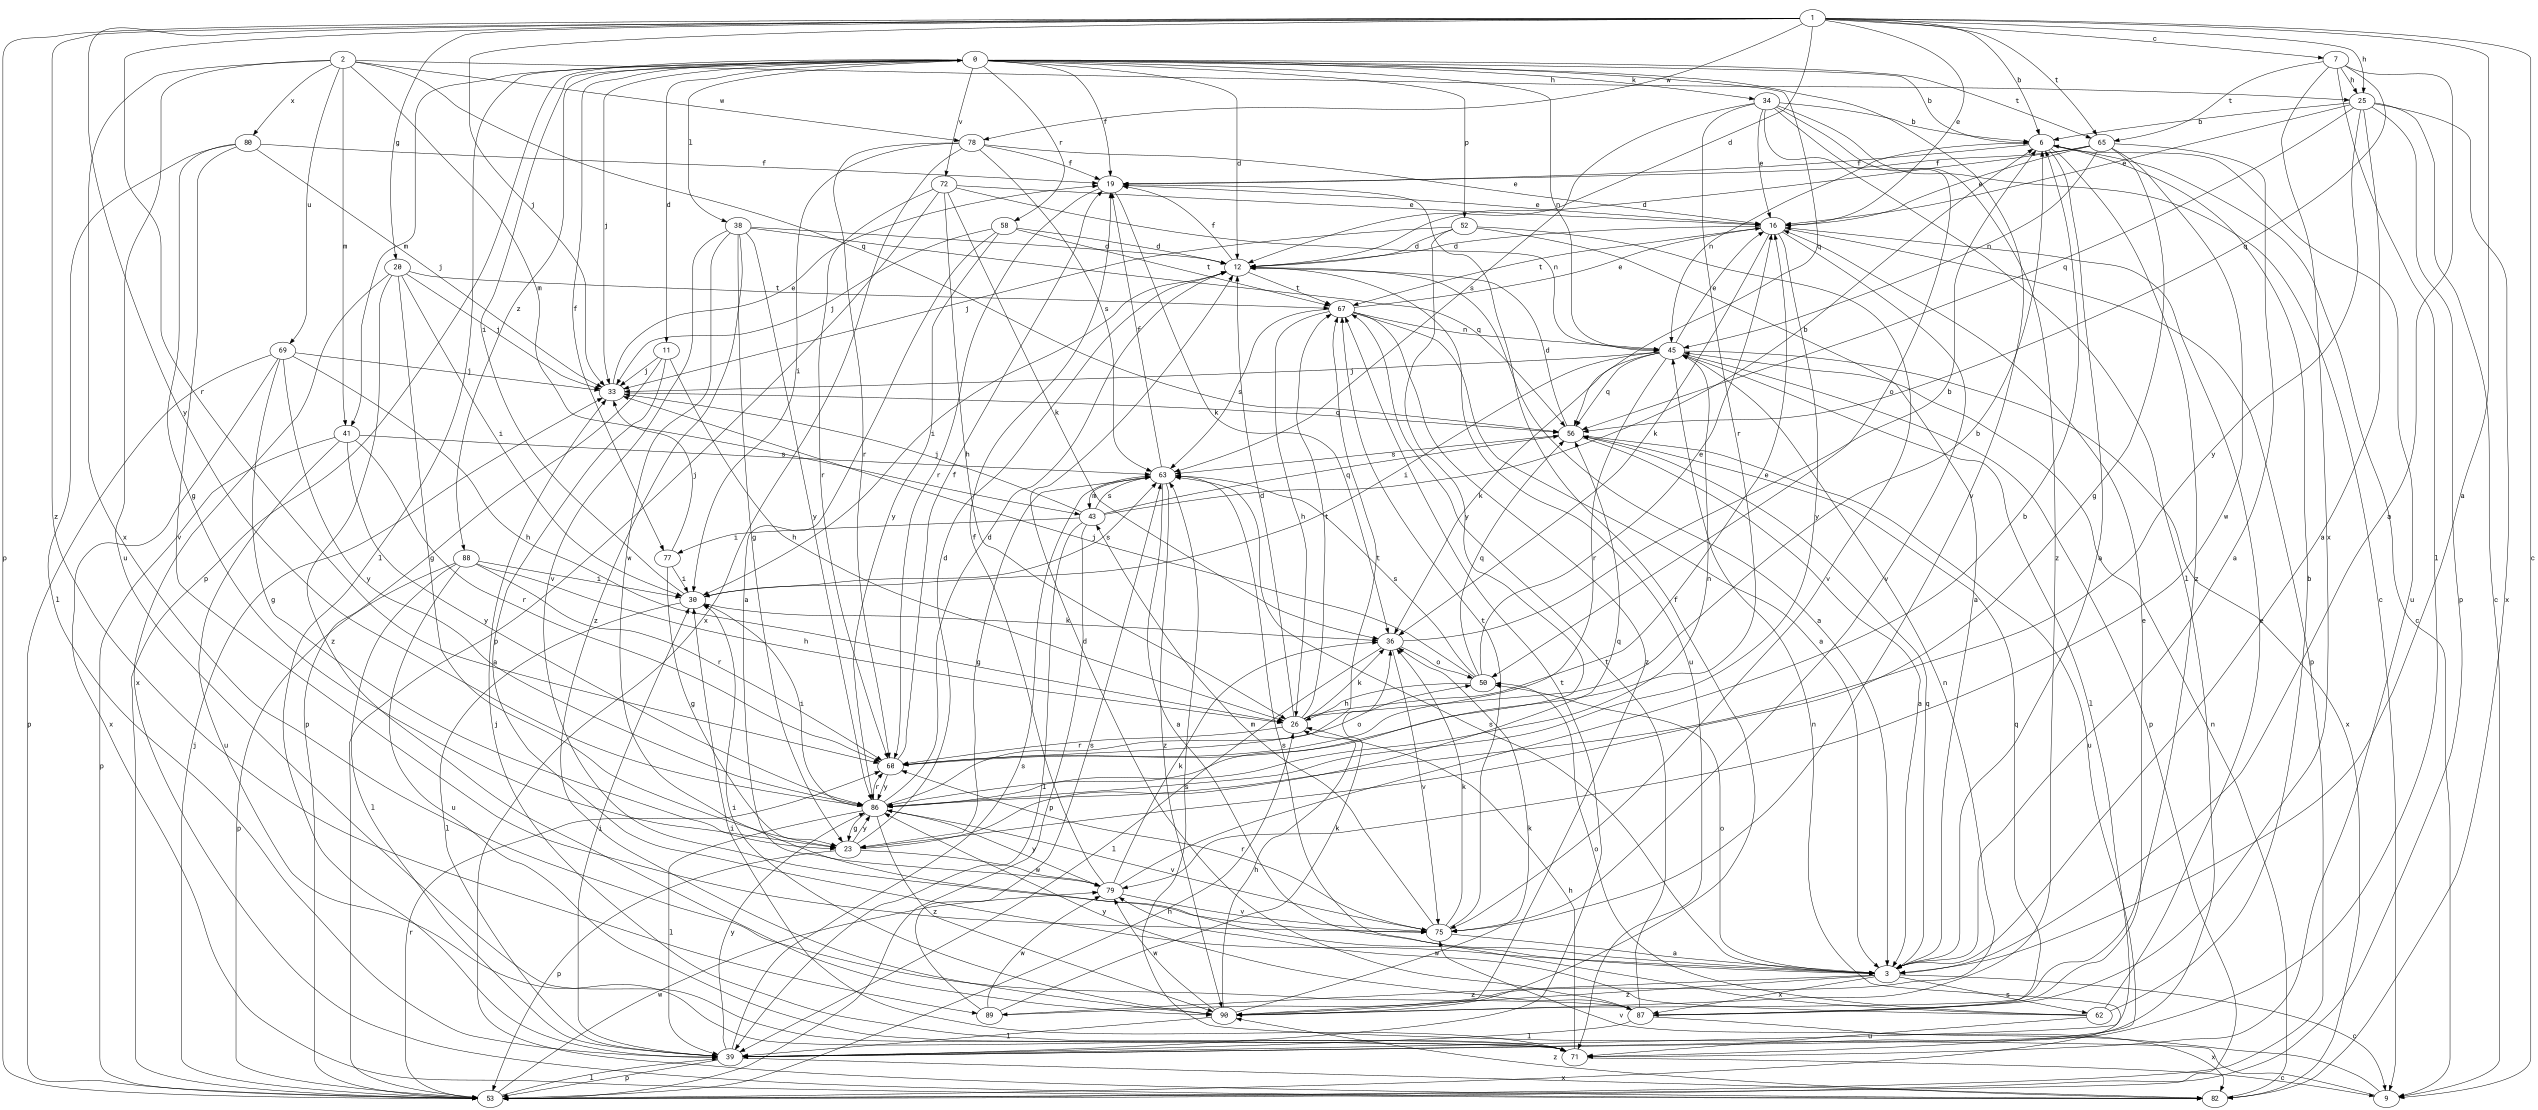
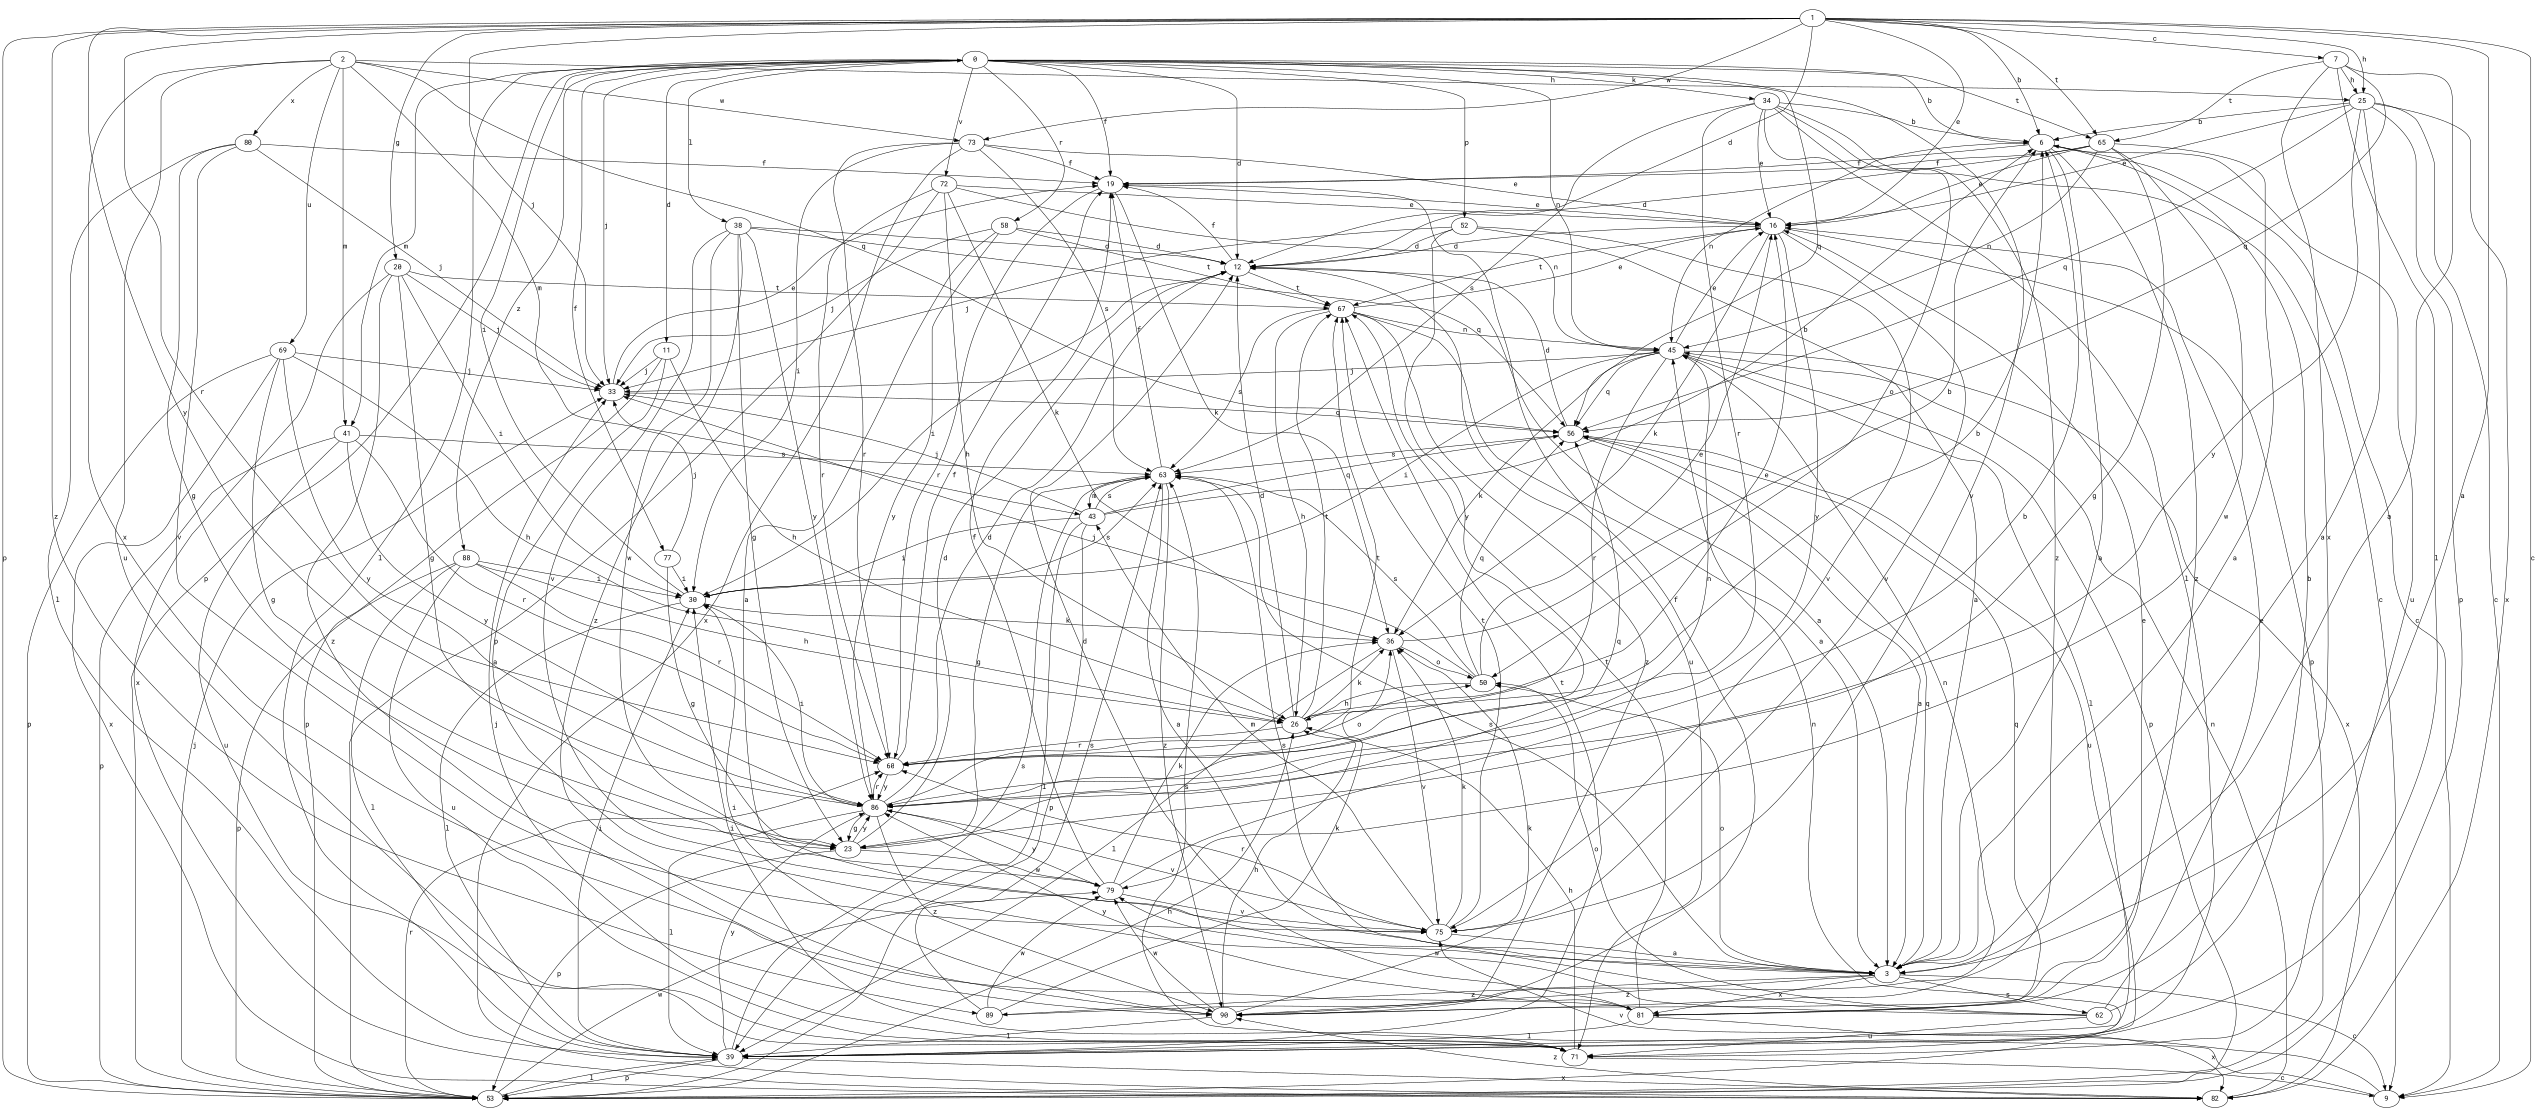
node "78": label "78" -> "73"
edge "43" -> "77": now "43" -> "30"
node "87": label "87" -> "81"
